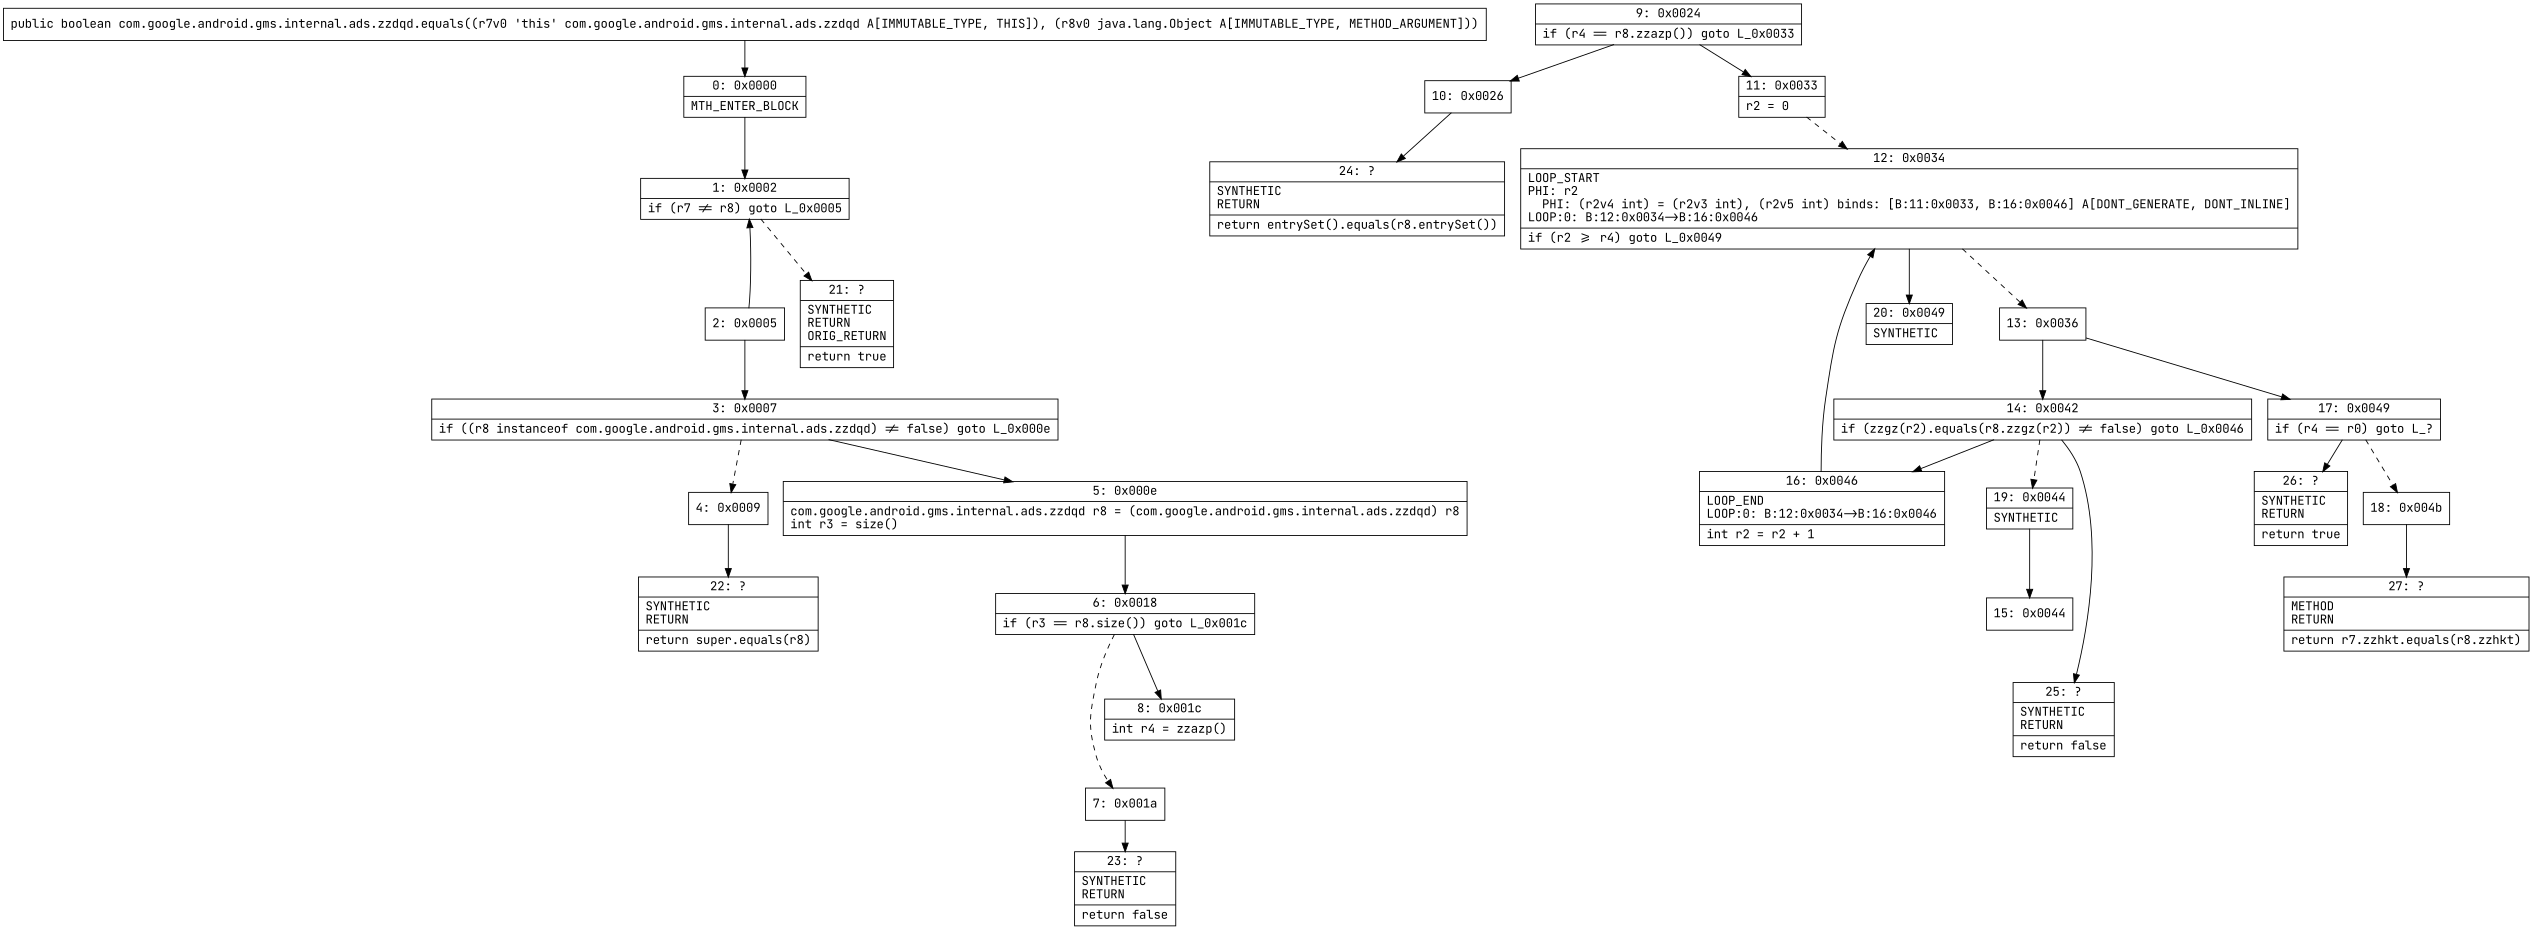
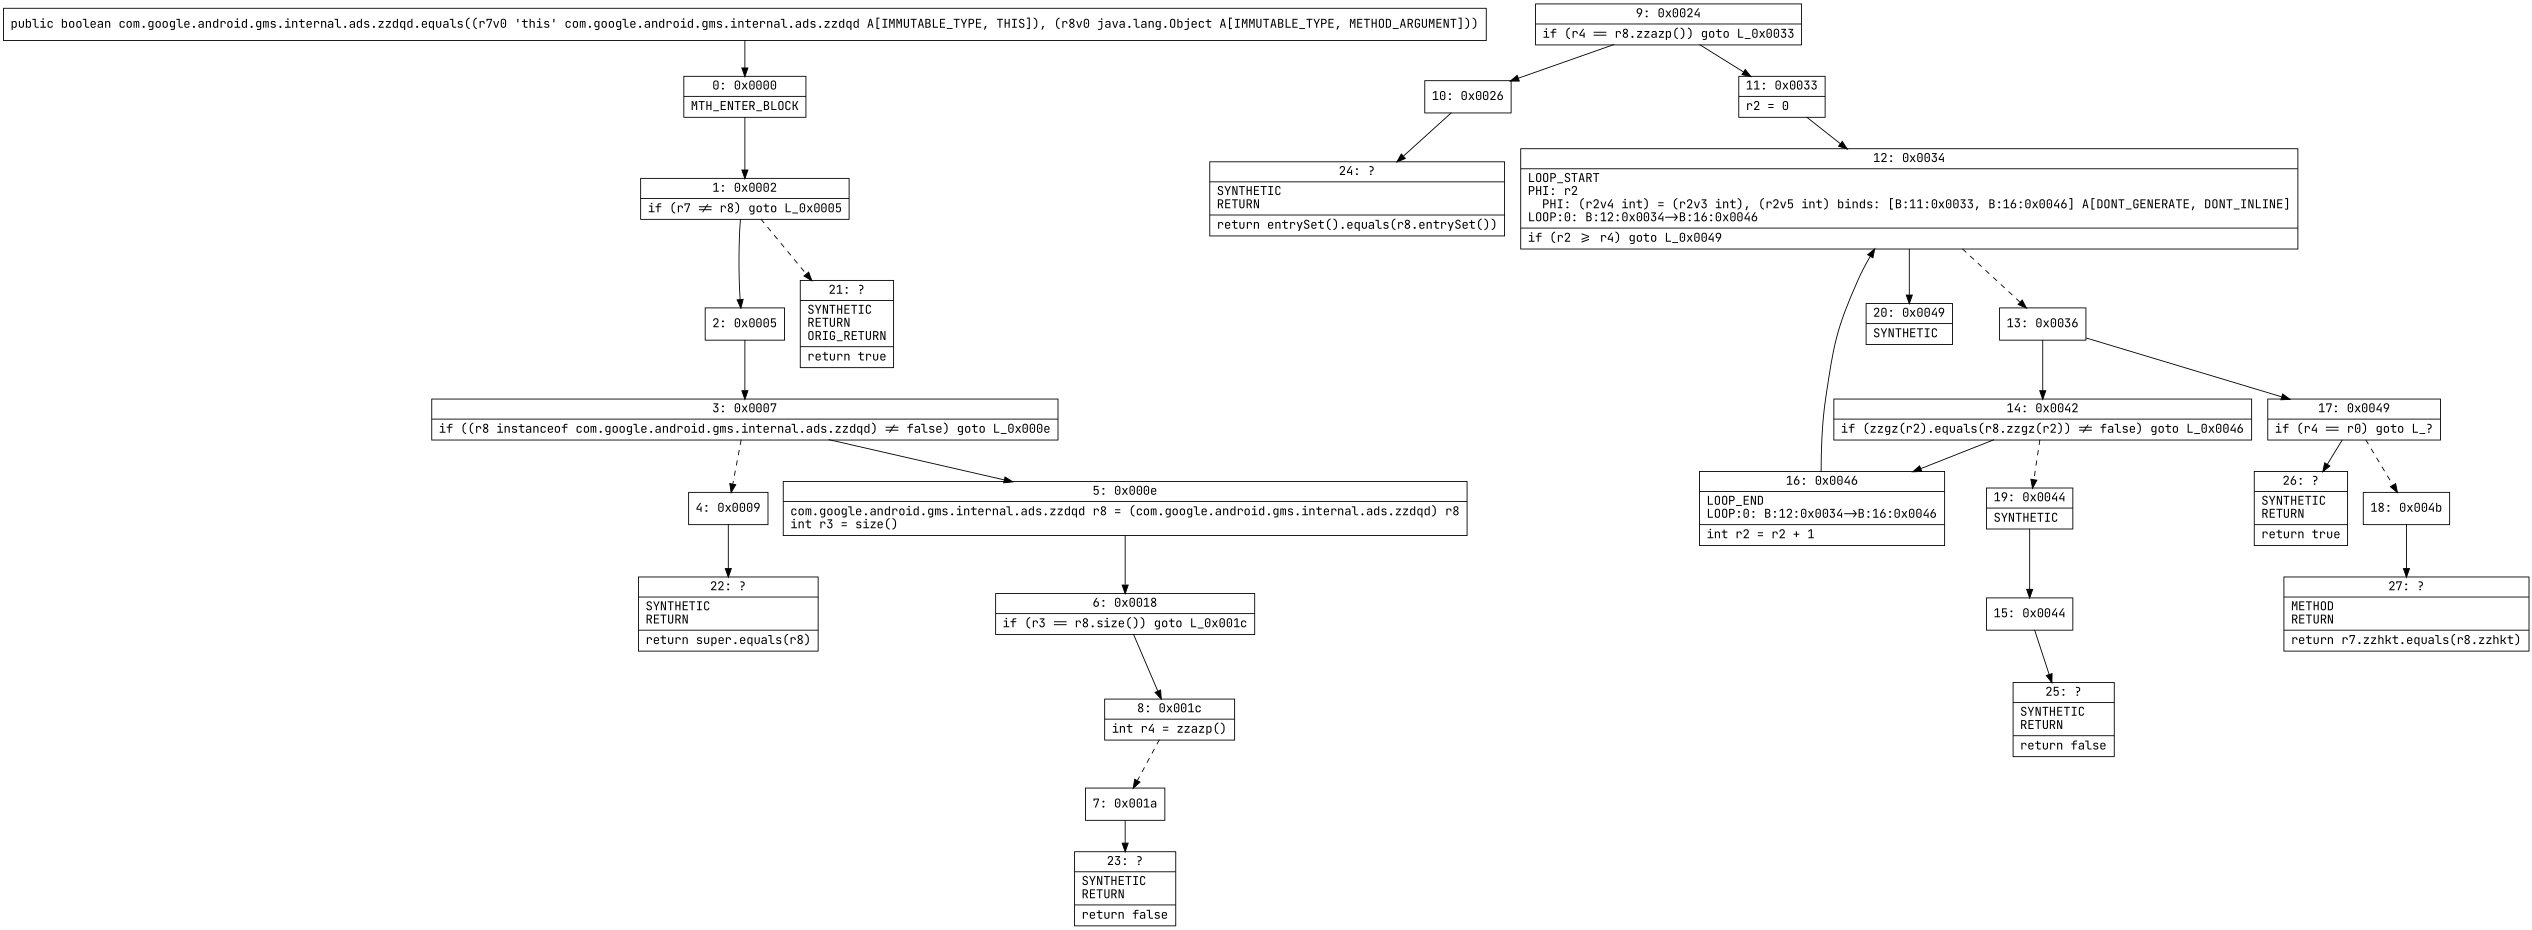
edge "11: 0x0033" -> "12: 0x0034": style dashed -> solid
edge "2: 0x0005" -> "1: 0x0002": reversed
edge "14: 0x0042" -> "25: ?": now "15: 0x0044" -> "25: ?"
edge "6: 0x0018" -> "7: 0x001a": now "8: 0x001c" -> "7: 0x001a"
